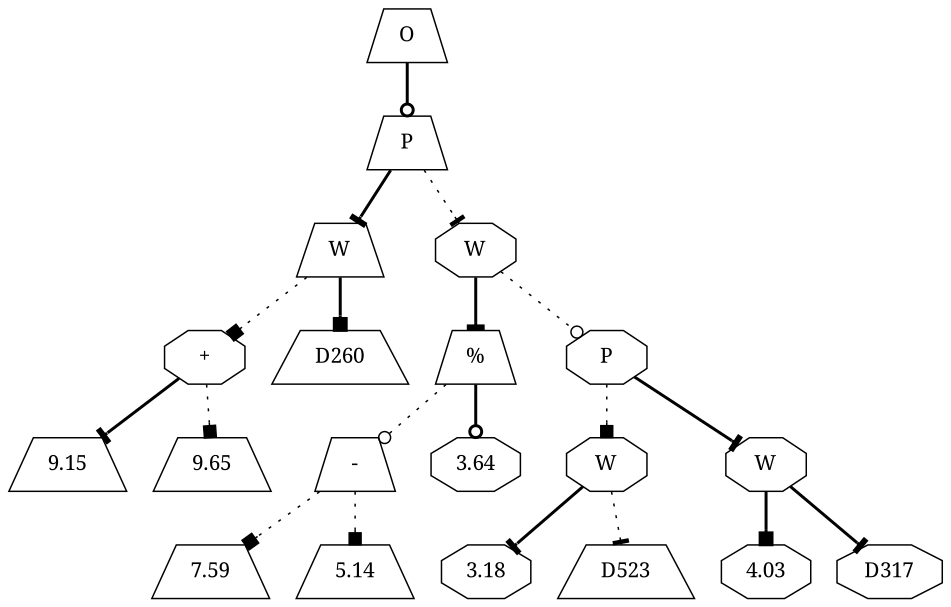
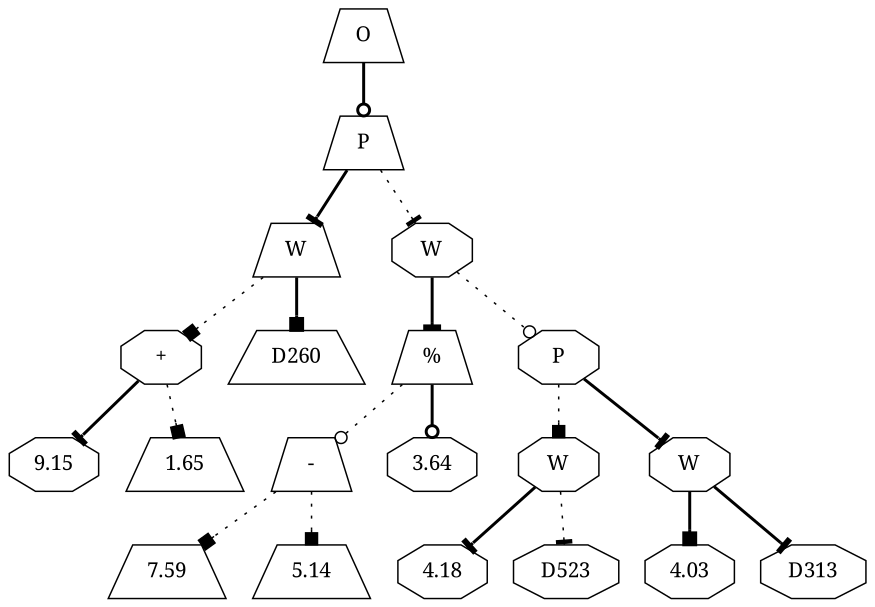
node "9.15": shape trapezium -> octagon
node "9.65": label "9.65" -> "1.65"
node "3.18": label "3.18" -> "4.18"
node "D523": shape trapezium -> octagon
node "D317": label "D317" -> "D313"
